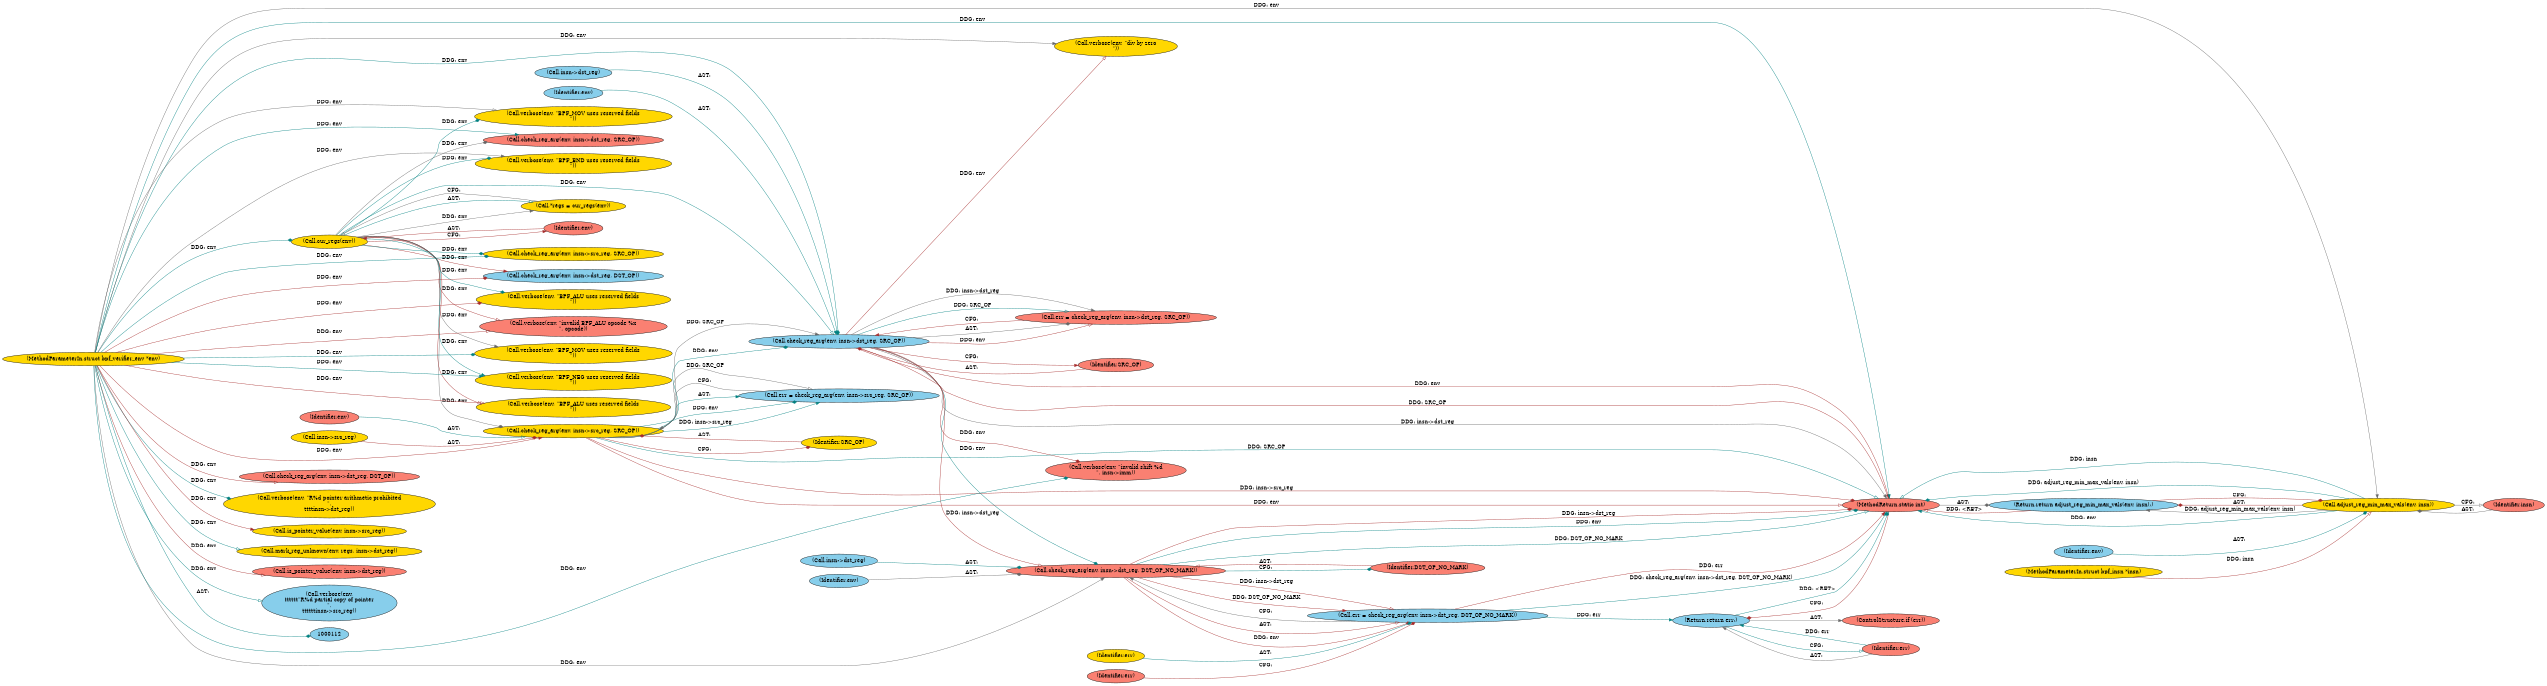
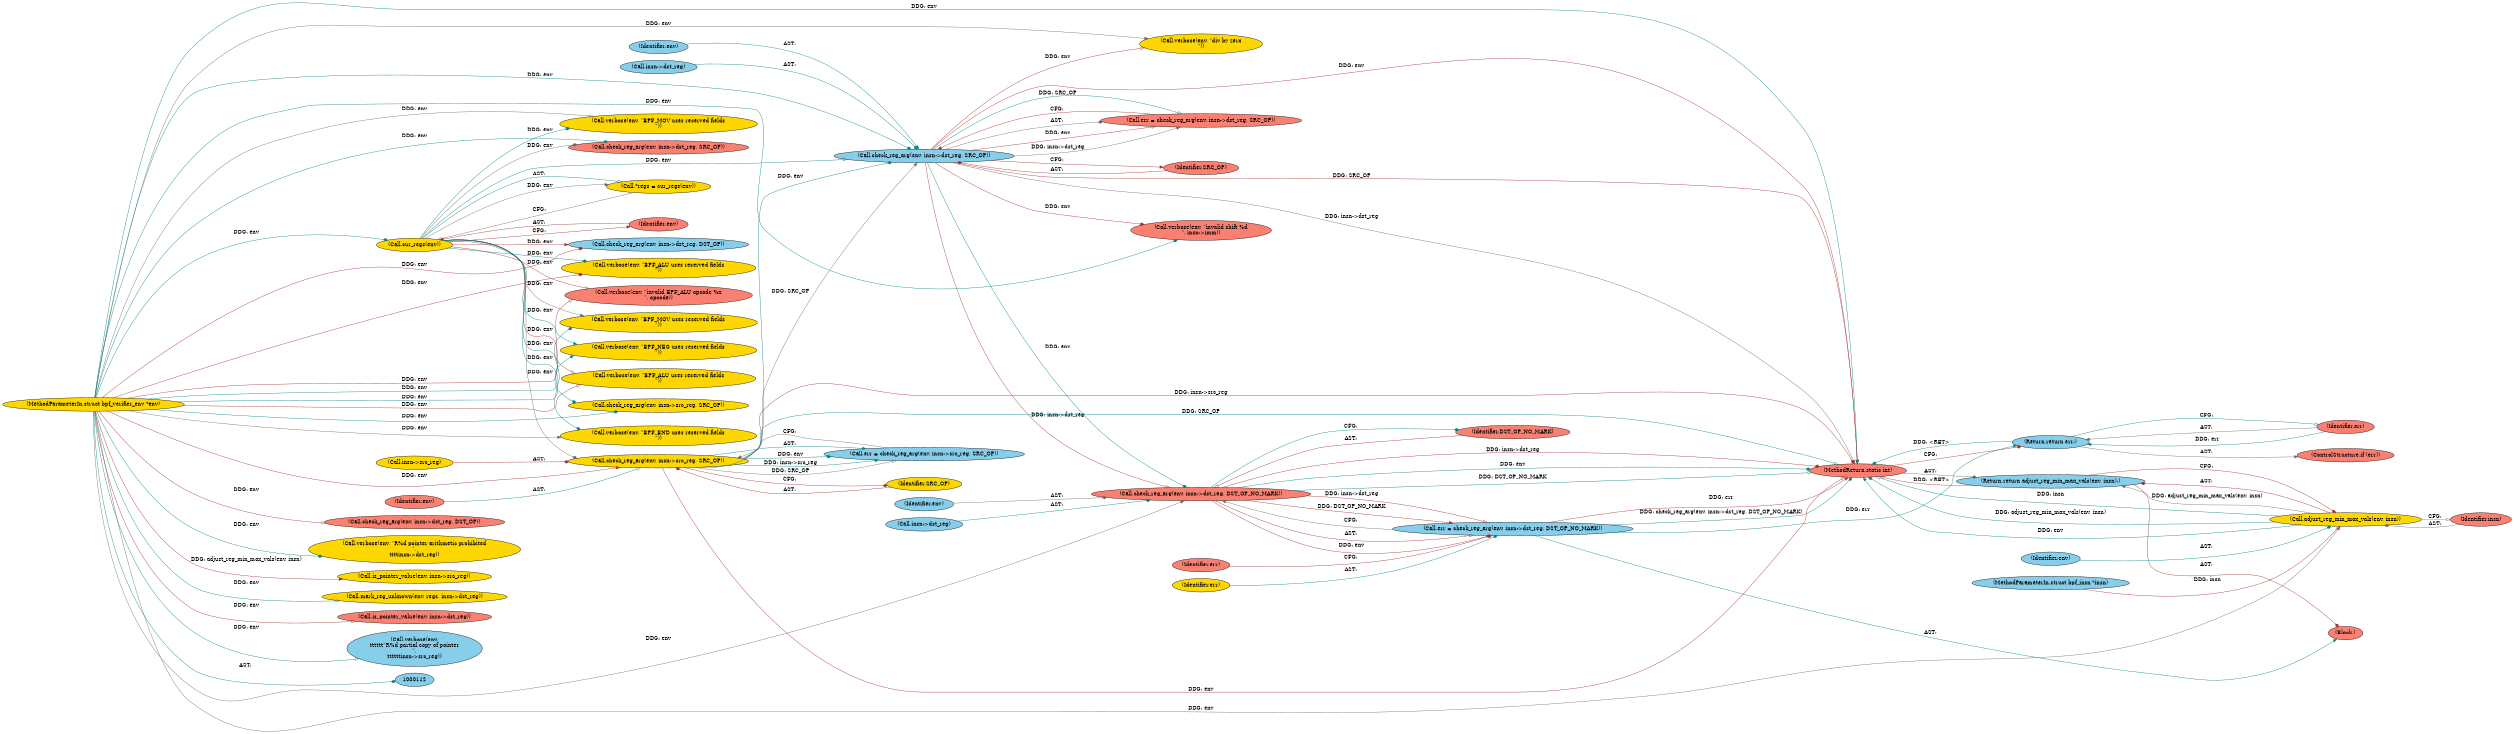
edge "(MethodParameterIn,struct bpf_verifier_env *env)" -> "(Call,is_pointer_value(env, insn->src_reg))": label "DDG: env" -> "DDG: adjust_reg_min_max_vals(env, insn)"
node "(MethodParameterIn,struct bpf_insn *insn)": fillcolor gold -> skyblue
node "(Block,)": added
